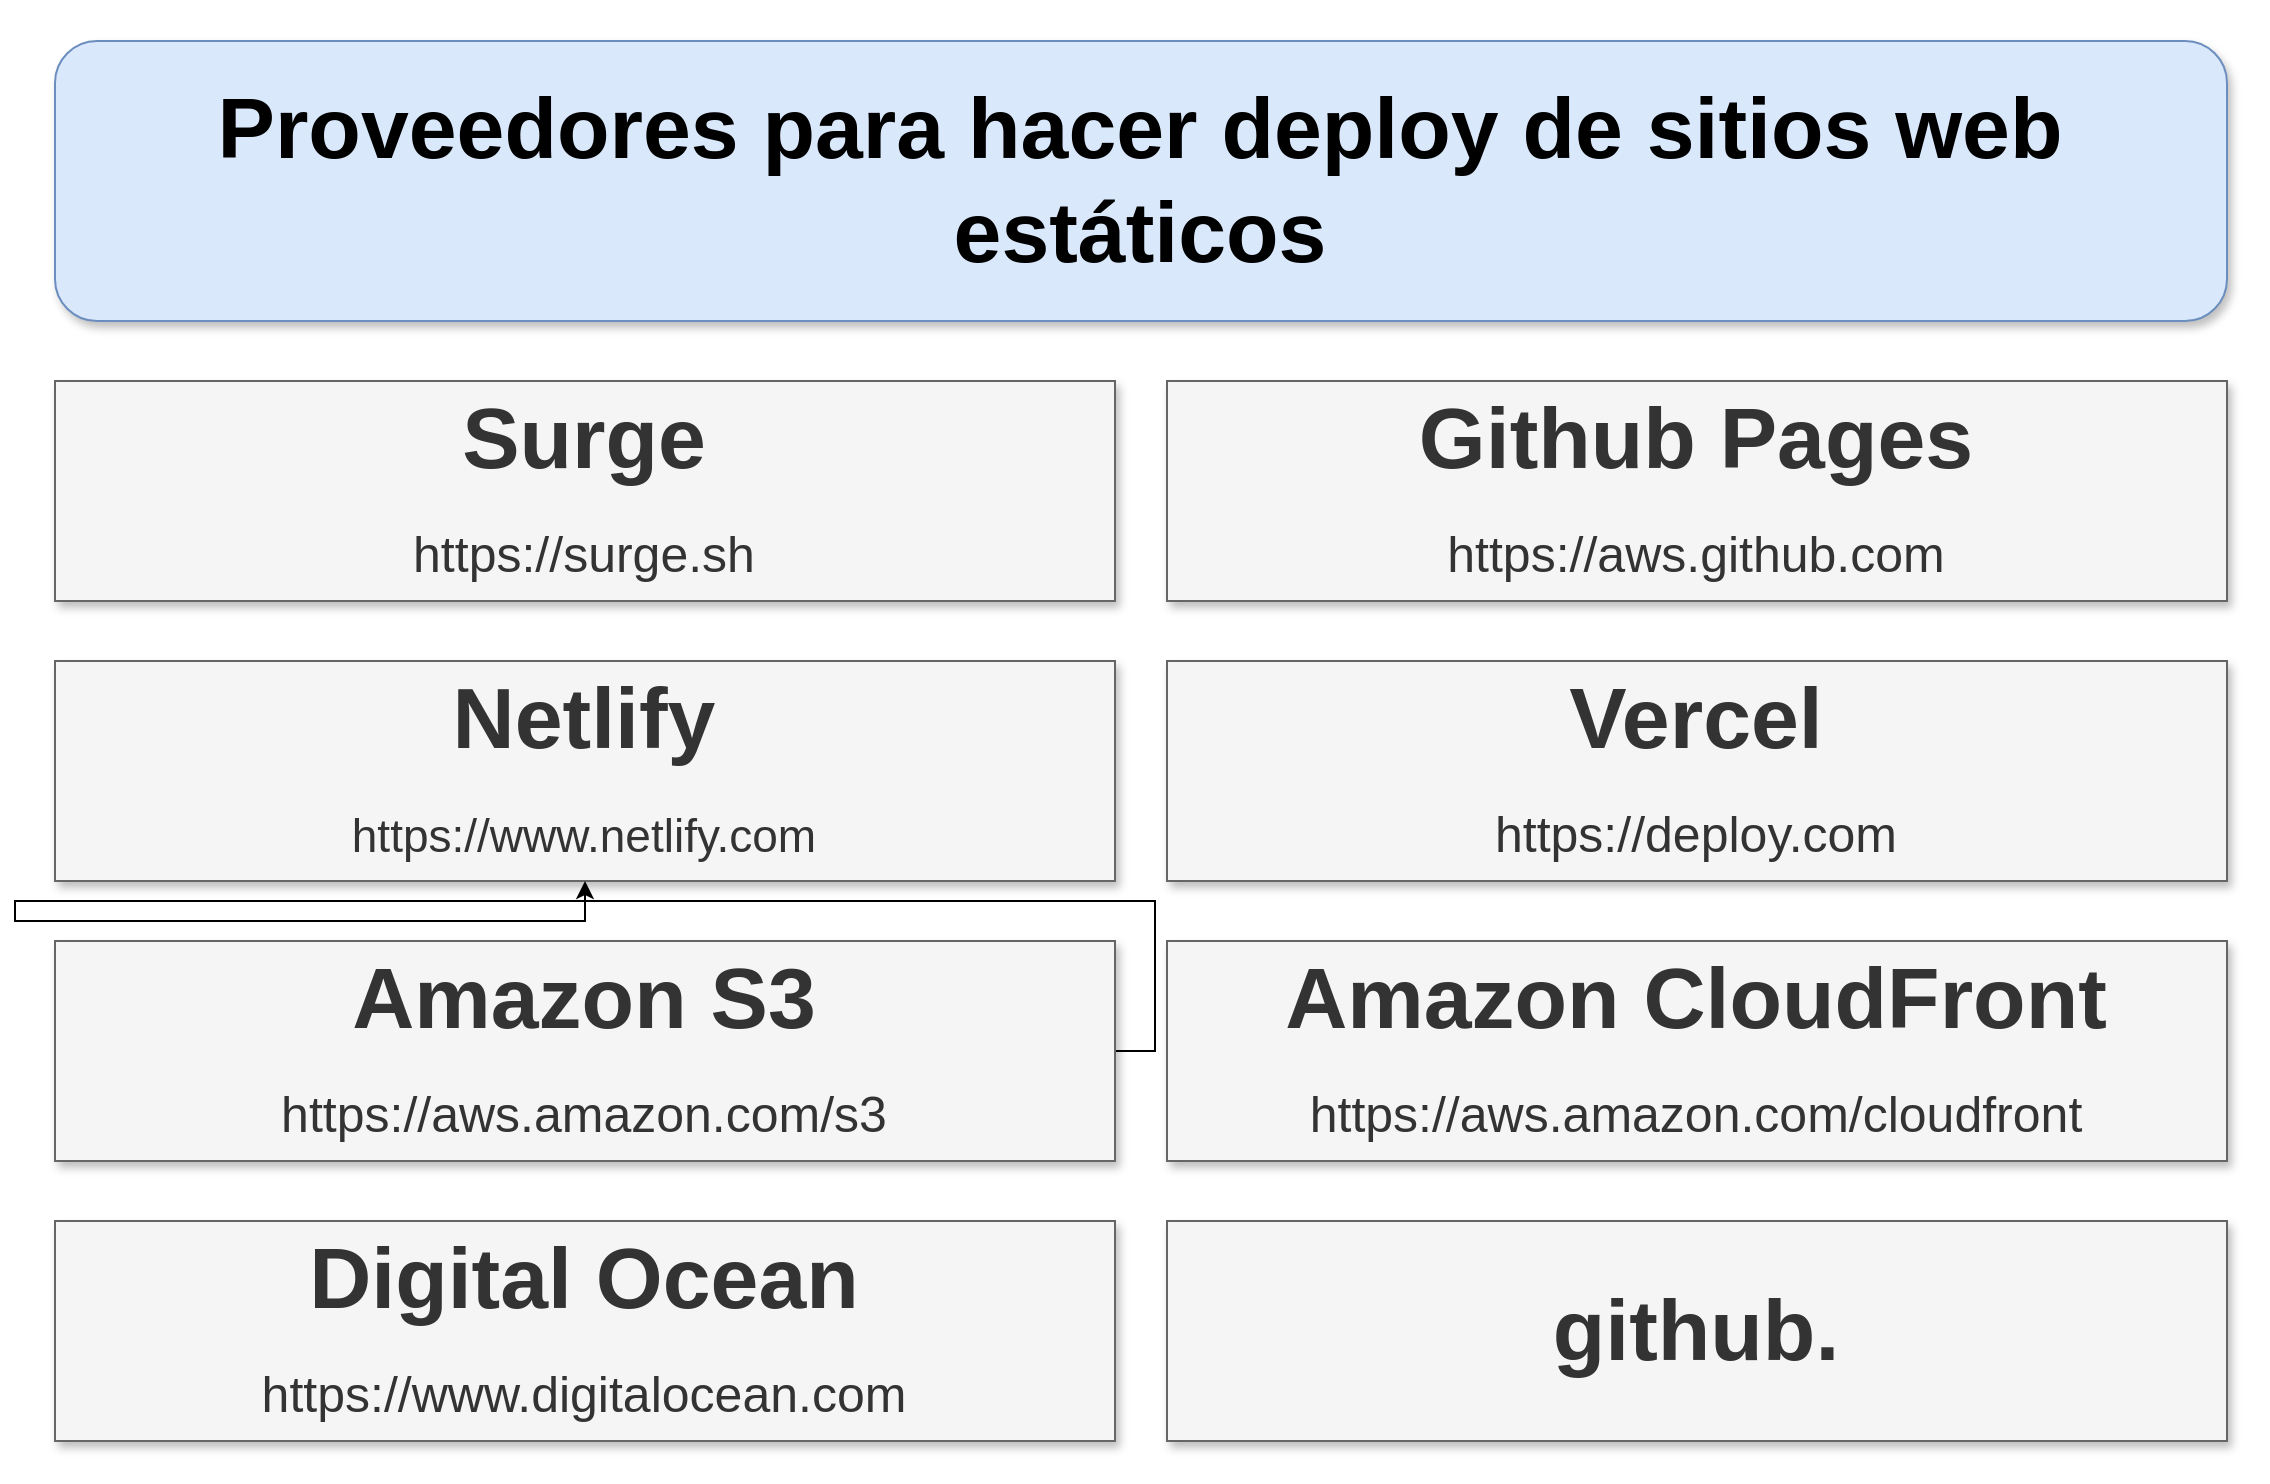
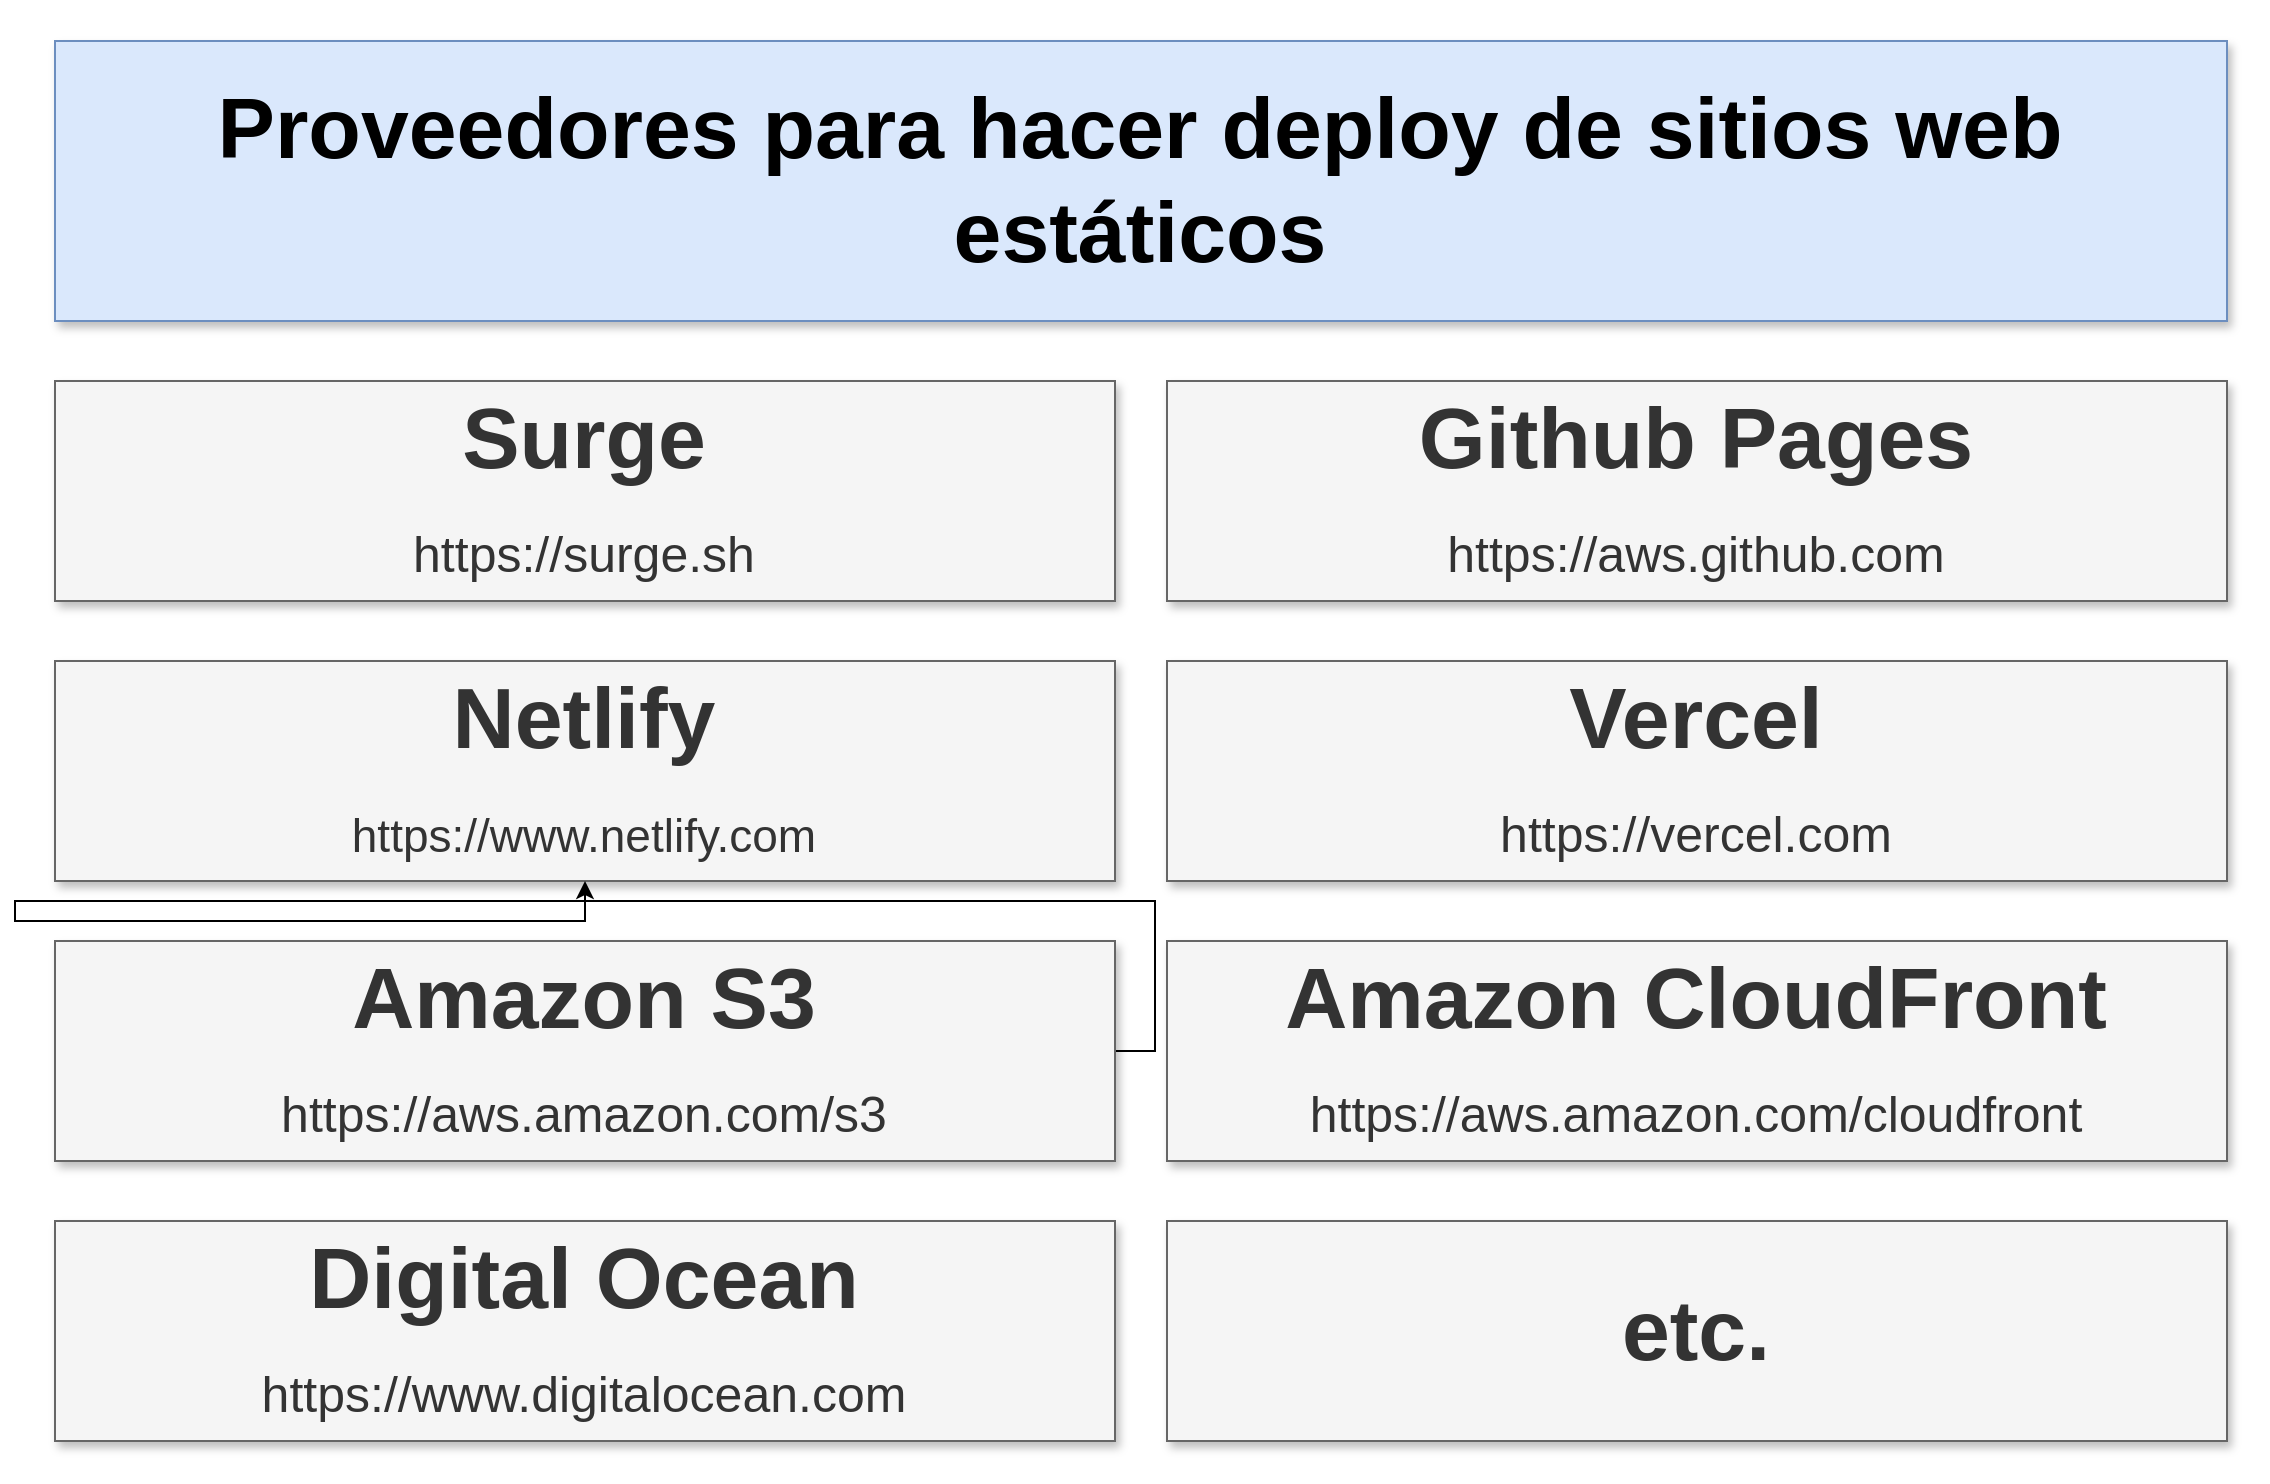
node "Proveedores para hacer deploy de sitios web estáticos": shape rounded rectangle -> rectangle
node "Vercel https://deploy.com": label "Vercel https://deploy.com" -> "Vercel https://vercel.com"
node "github.": label "github." -> "etc."
